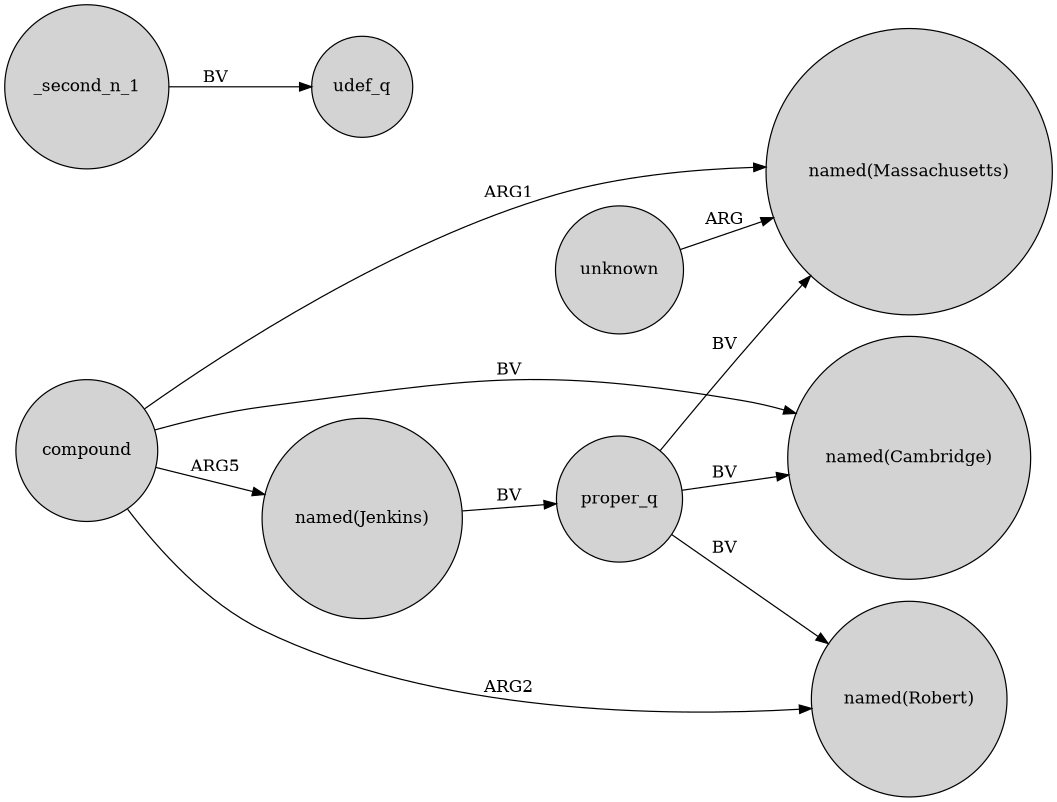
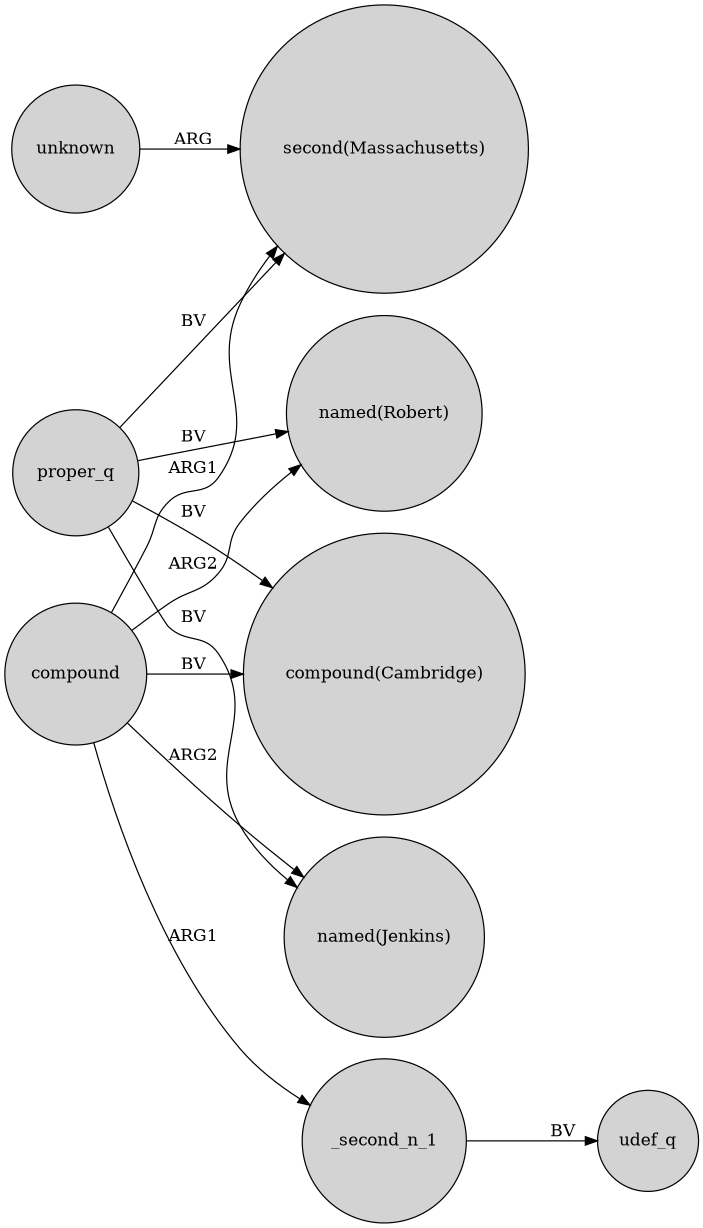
node "named(Massachusetts)": label "named(Massachusetts)" -> "second(Massachusetts)"
node "named(Cambridge)": label "named(Cambridge)" -> "compound(Cambridge)"
edge "compound" -> "named(Jenkins)": label "ARG5" -> "ARG2"
edge "named(Jenkins)" -> "proper_q": reversed
edge "compound" -> "_second_n_1": added, label "ARG1"
